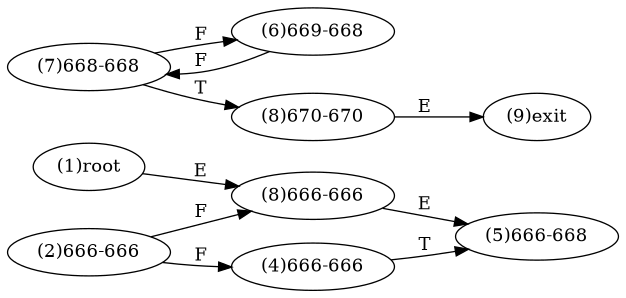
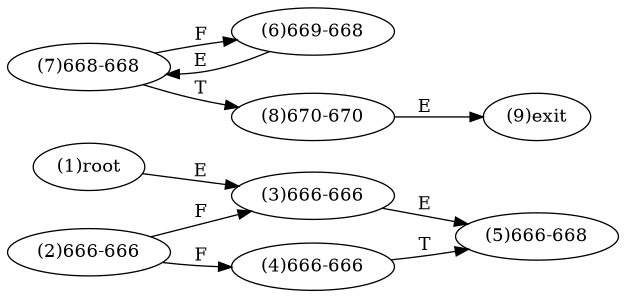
edge "(6)669-668" -> "(7)668-668": label "F" -> "E"
node "(8)666-666": label "(8)666-666" -> "(3)666-666"
